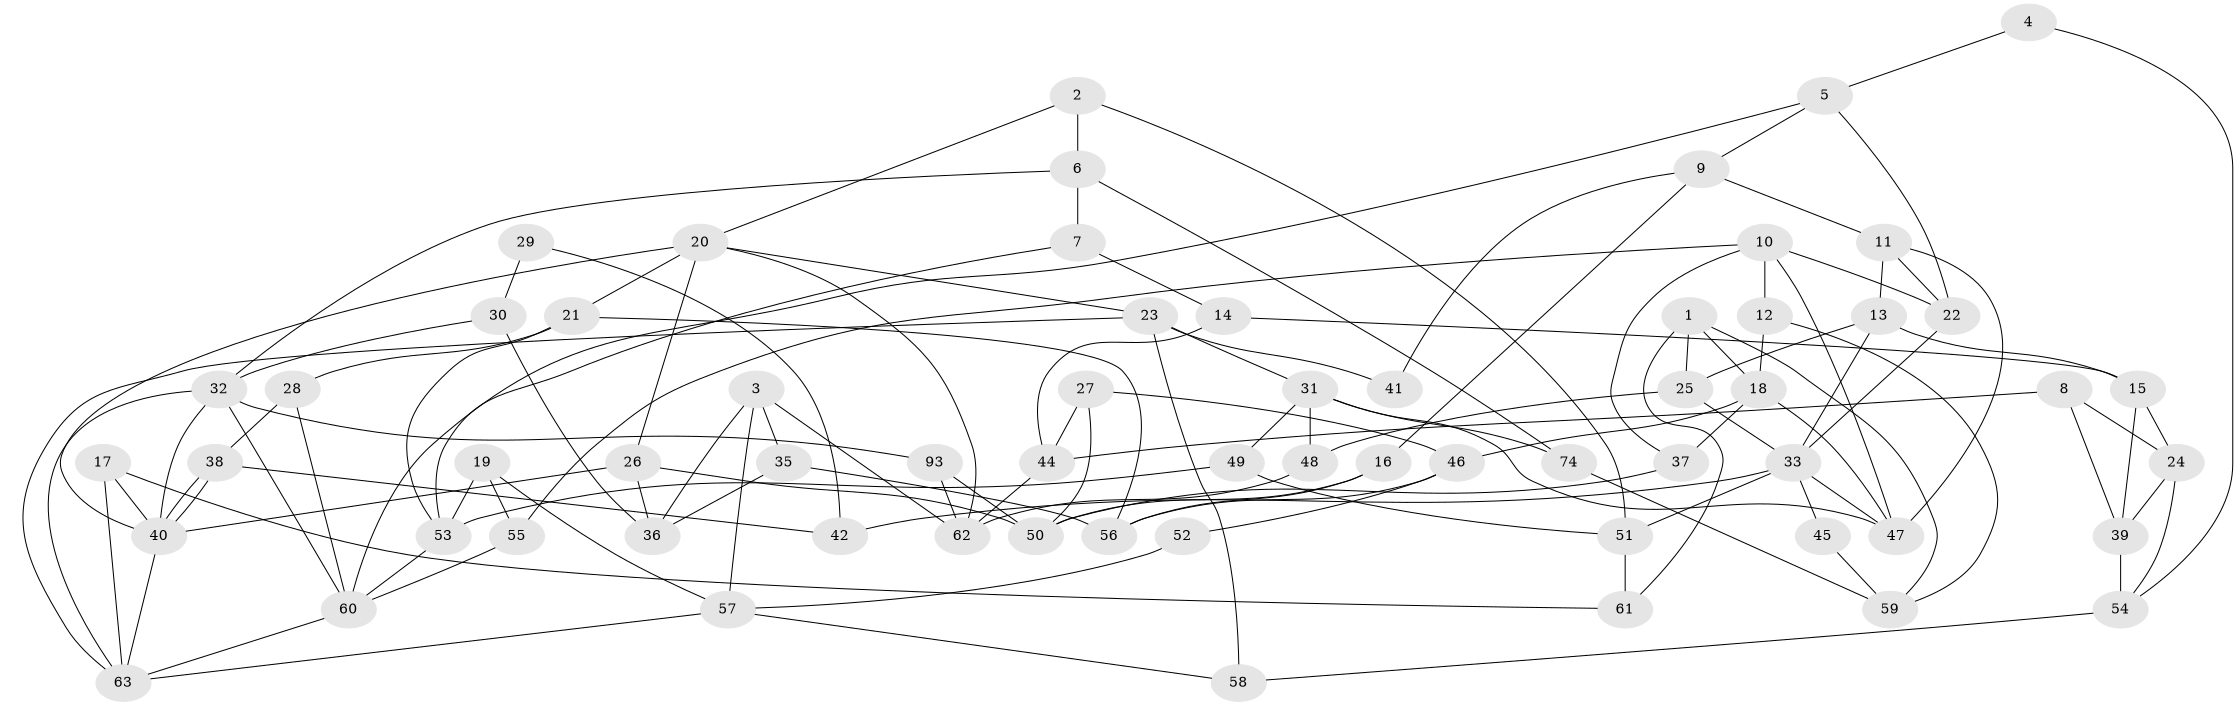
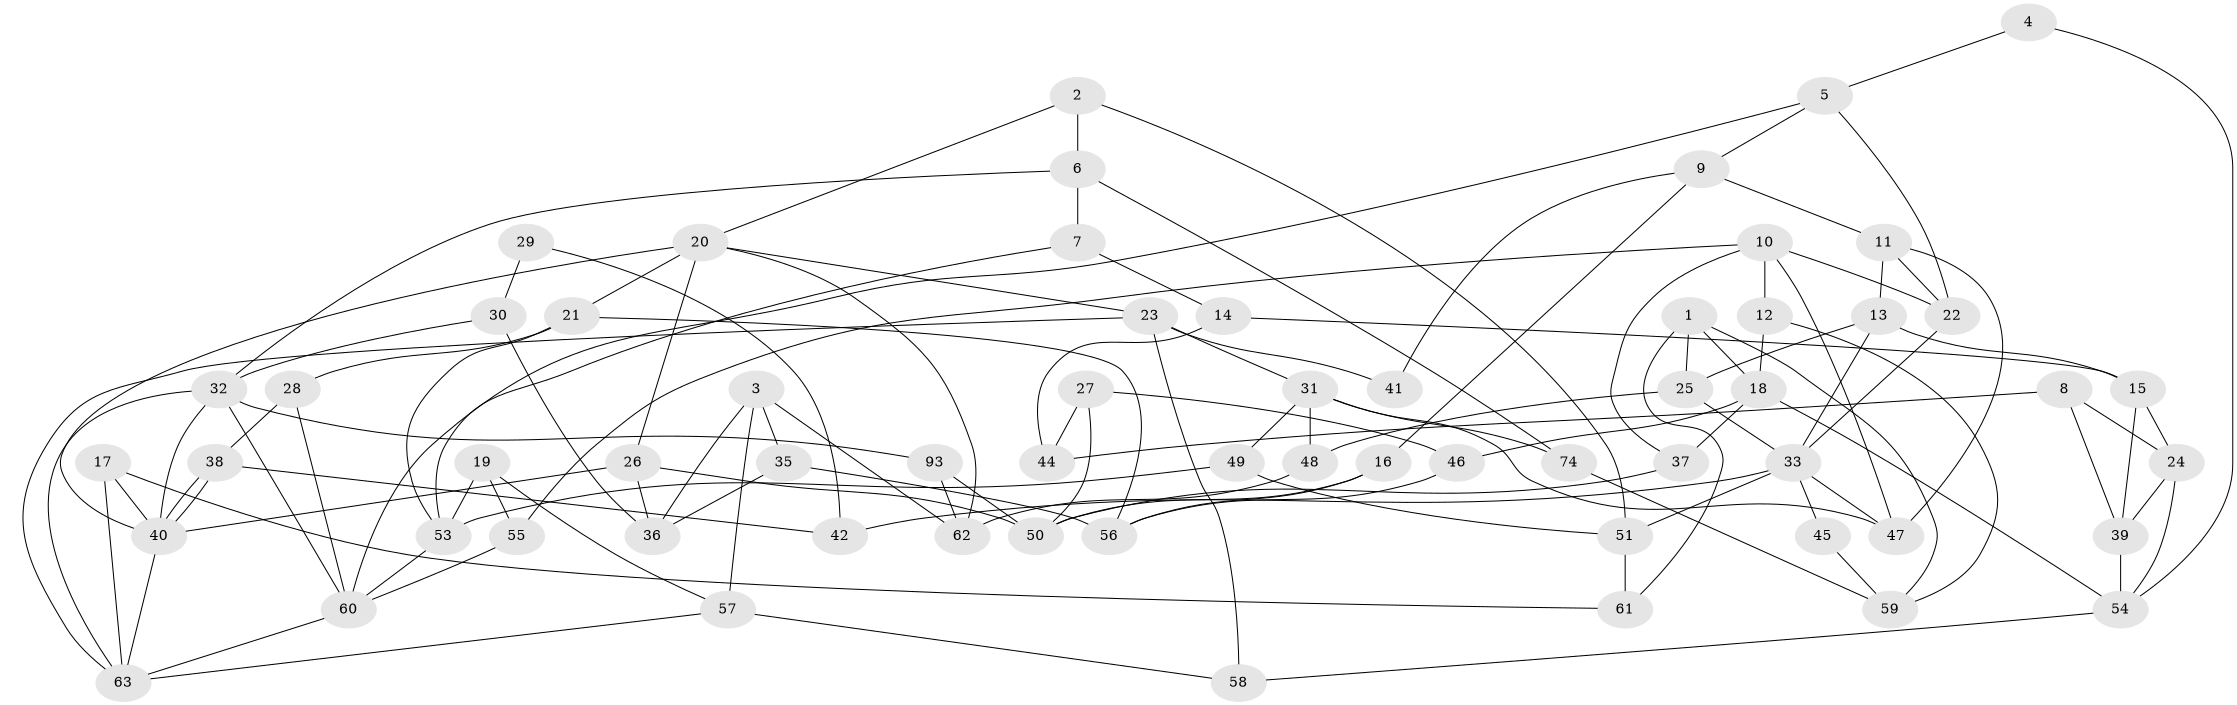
edge "18" -- "47": now "18" -- "54"
edge "44" -- "62": removed
node "52": removed
